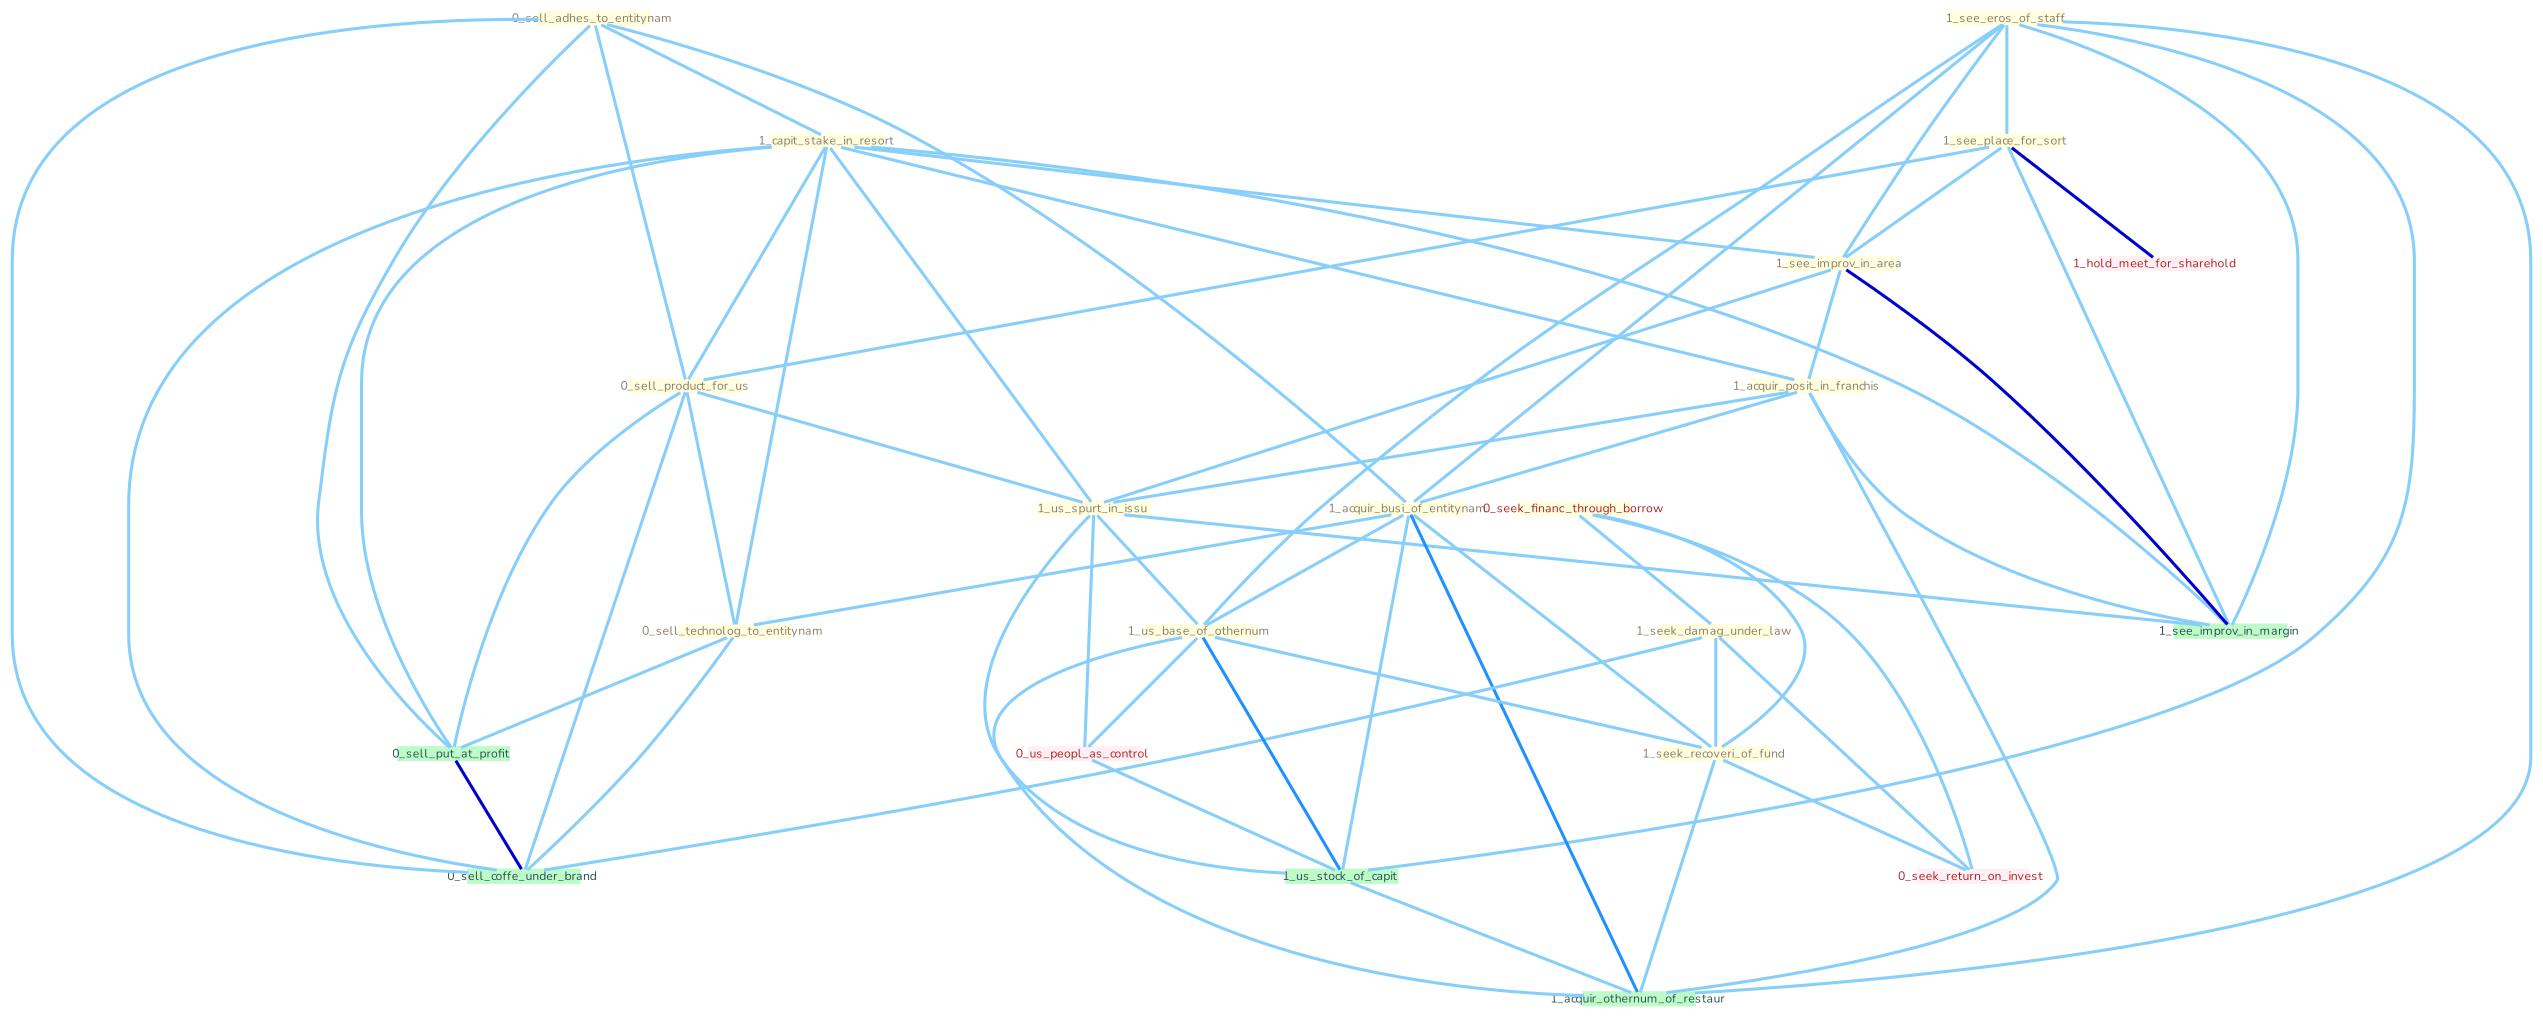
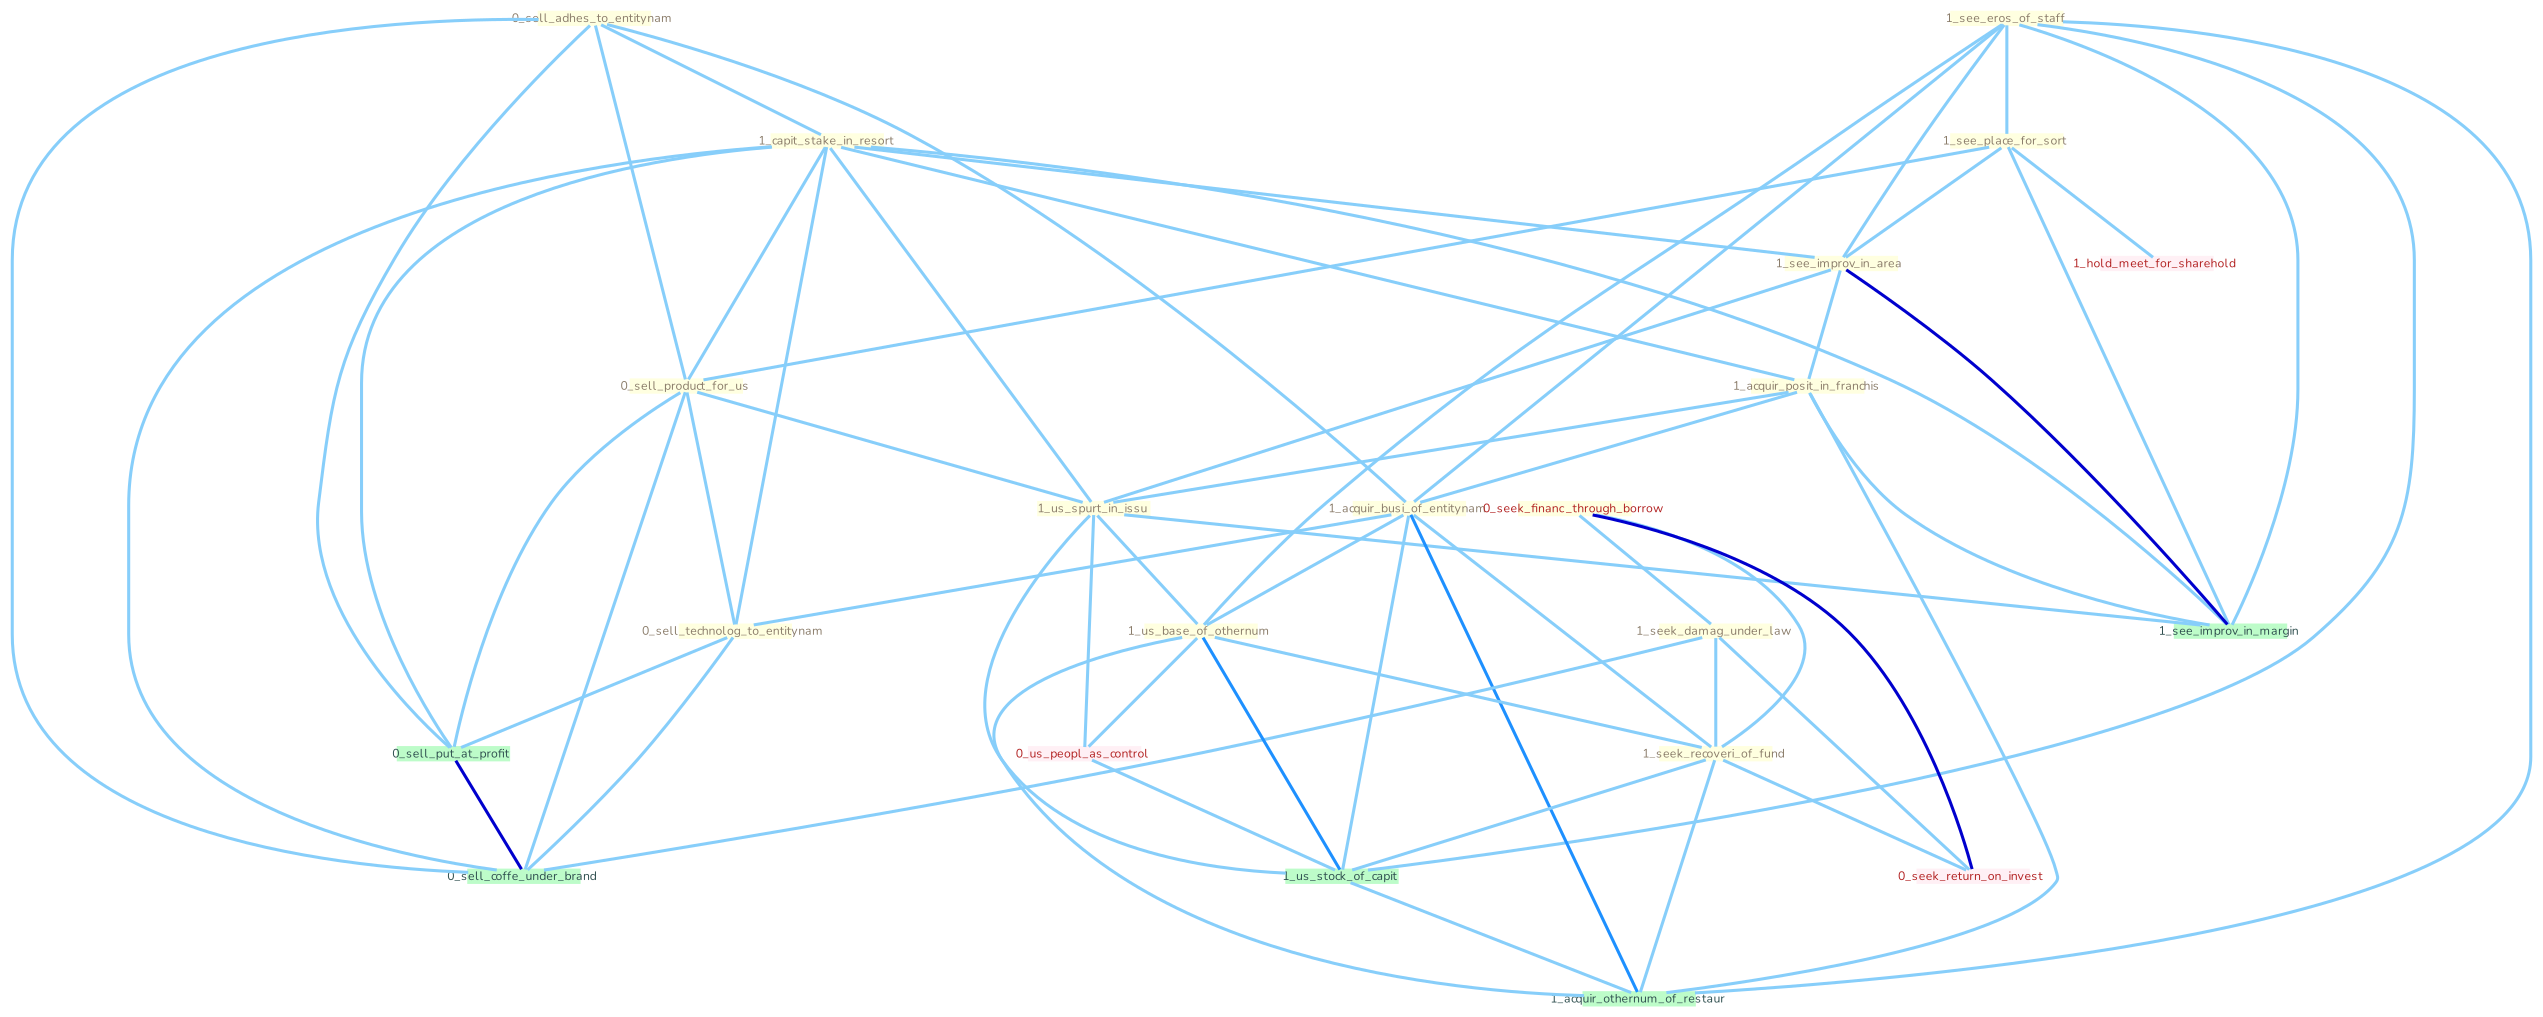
edge "1_see_place_for_sort" -- "1_hold_meet_for_sharehold": color #0000cd -> #87cefa
edge "0_seek_financ_through_borrow" -- "0_seek_return_on_invest": color #87cefa -> #0000cd
edge "1_seek_recoveri_of_fund" -- "1_us_stock_of_capit": added
